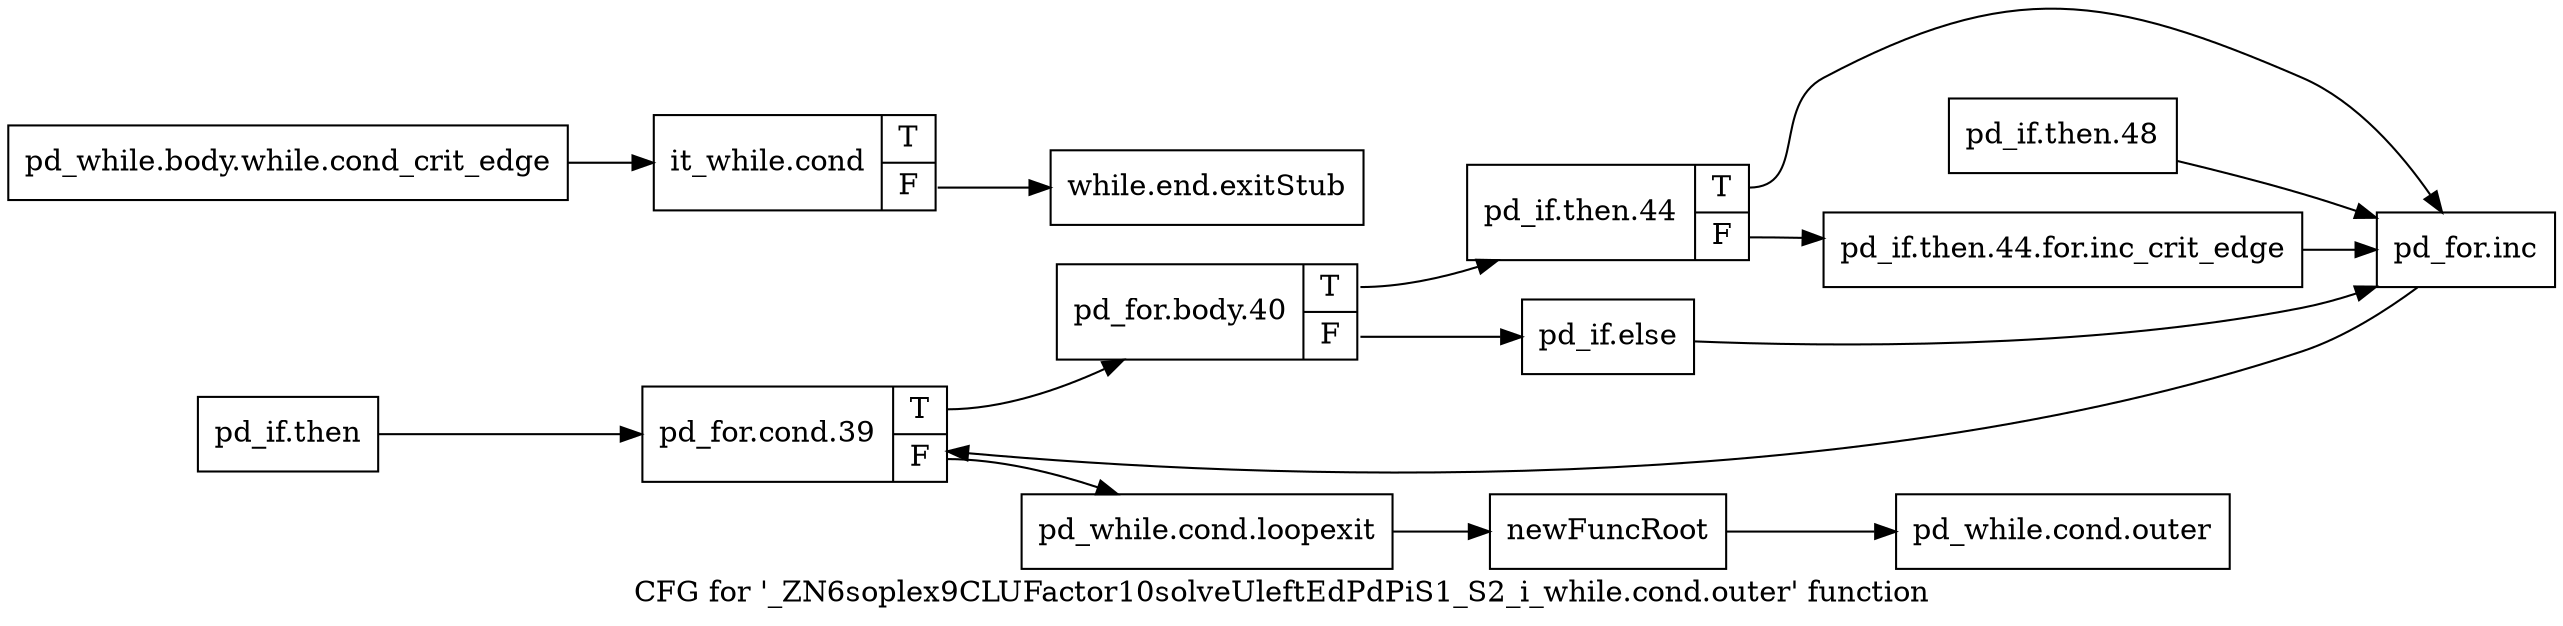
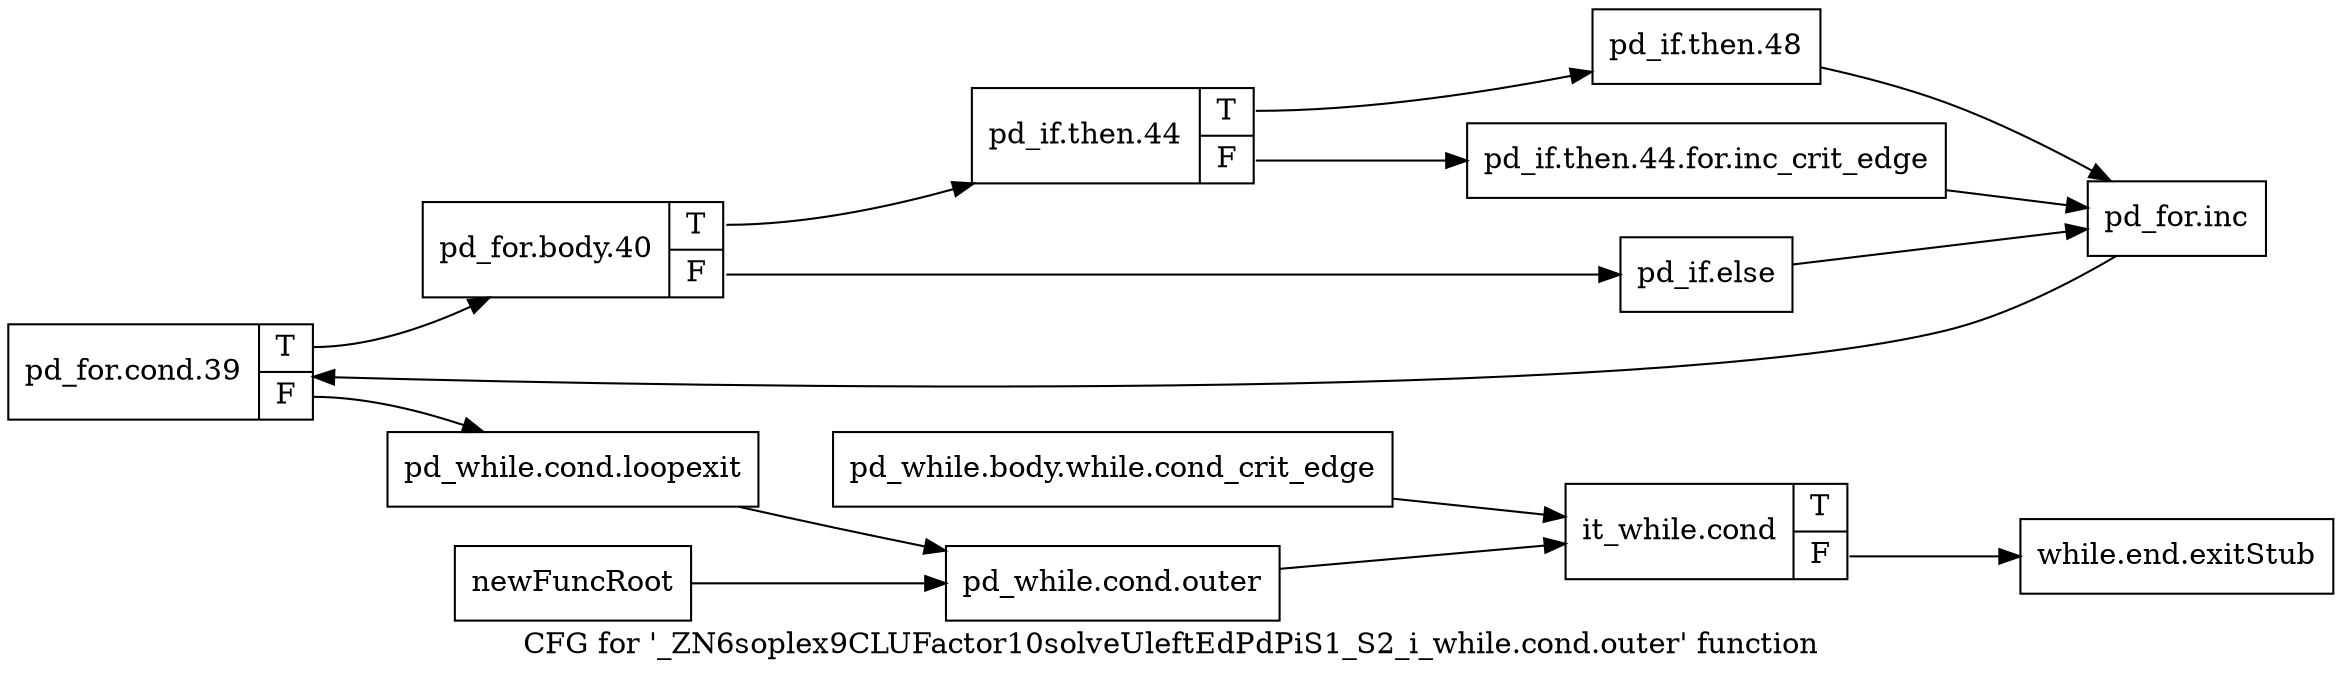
edge "pd_if.then.44" -> "pd_for.inc": now "pd_if.then.44" -> "pd_if.then.48"
node "pd_if.then": removed
edge "pd_while.cond.loopexit" -> "newFuncRoot": now "pd_while.cond.loopexit" -> "pd_while.cond.outer"
edge "pd_while.cond.outer" -> "it_while.cond": added
